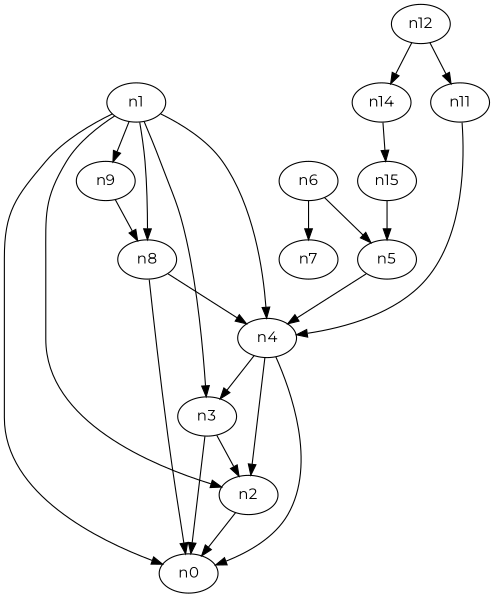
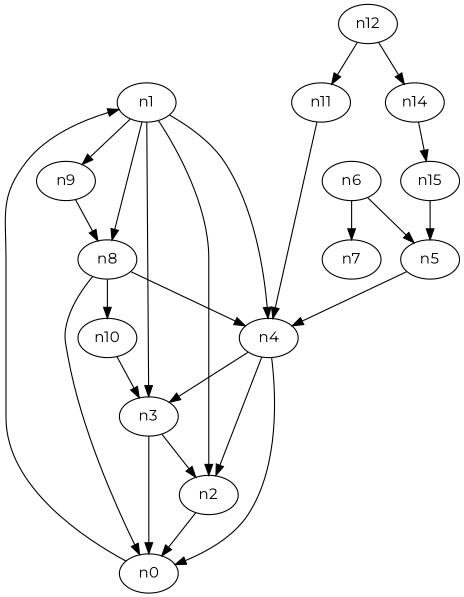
node "n10": added
edge "n1" -> "n0": reversed
